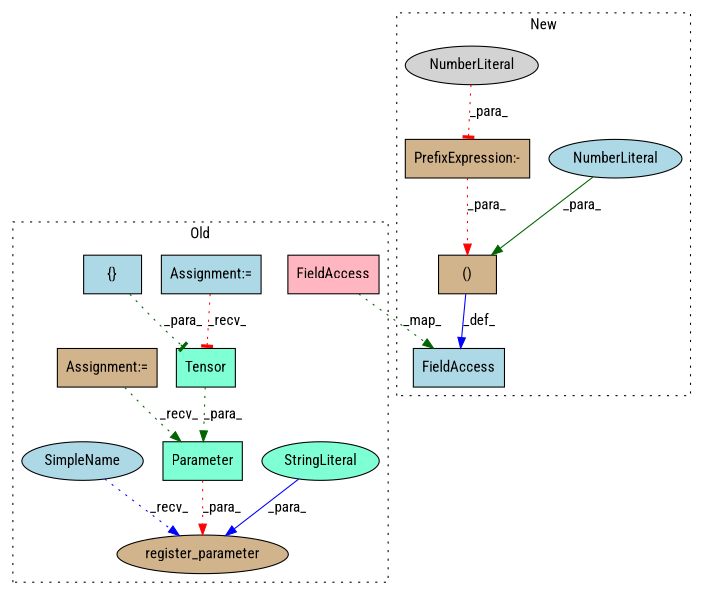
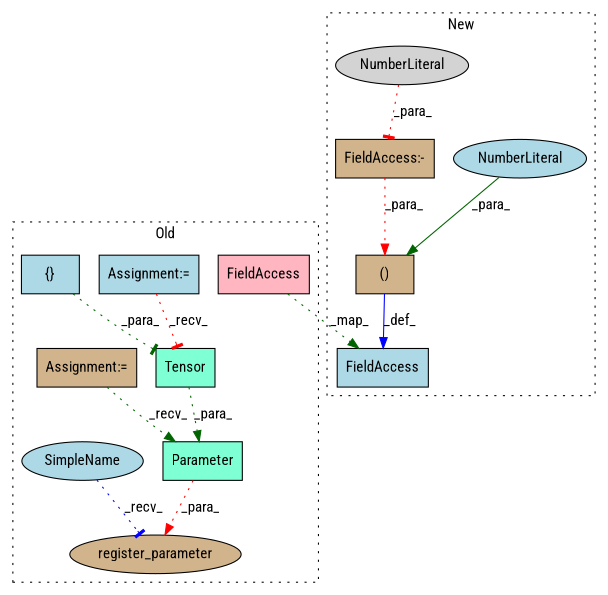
node "PrefixExpression:-": label "PrefixExpression:-" -> "FieldAccess:-"
node "StringLiteral": removed
edge "SimpleName" -> "register_parameter": arrowhead normal -> tee
